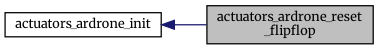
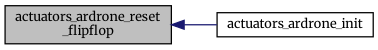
edge "actuators_ardrone_reset _flipflop" -> "actuators_ardrone_init": reversed
